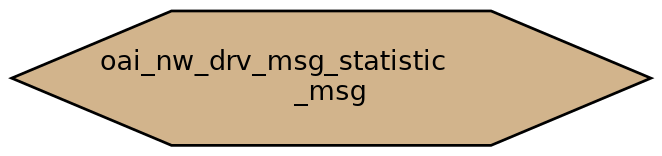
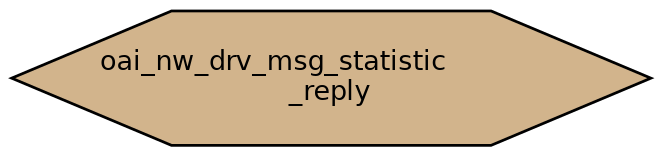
node "oai_nw_drv_msg_statistic _msg": label "oai_nw_drv_msg_statistic _msg" -> "oai_nw_drv_msg_statistic _reply"
